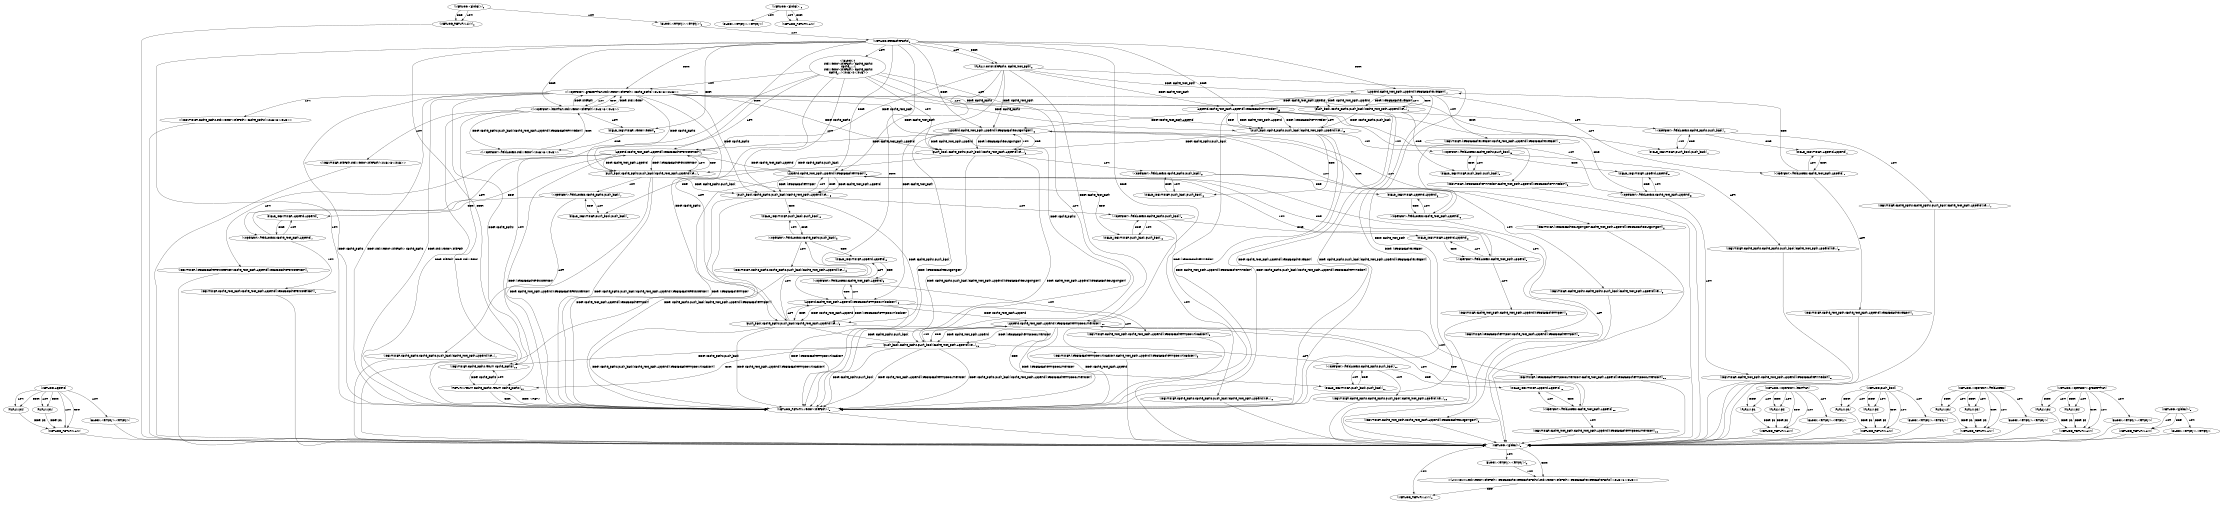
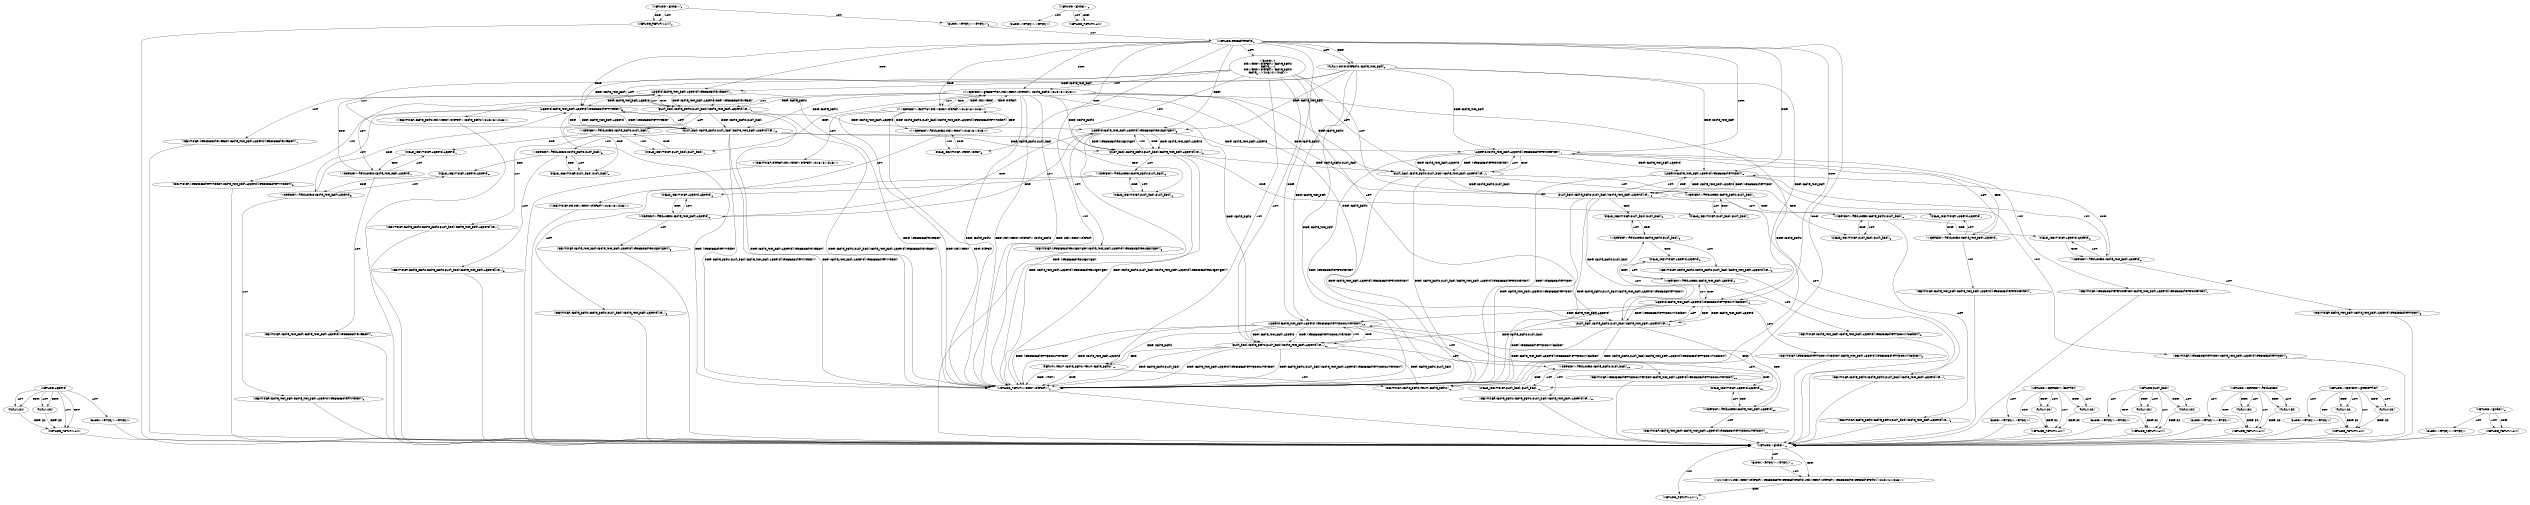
edge "<(<operator>.lessThan,std::vector<FilePath)<SUB>3</SUB>>" -> "(FIELD_IDENTIFIER,vector,vector)": now "<(<operator>.fieldAccess,std::vector)<SUB>3</SUB>>" -> "(FIELD_IDENTIFIER,vector,vector)"
node "<(IDENTIFIER,std,std::vector<FilePath)<SUB>3</SUB>>": added
edge "(IDENTIFIER,cache_paths,return cache_paths;)" -> "(RETURN,return cache_paths;,return cache_paths;)": now "(Append,cache_root_path.Append(kGDataCacheTmpDocumentsDir))" -> "(RETURN,return cache_paths;,return cache_paths;)"
